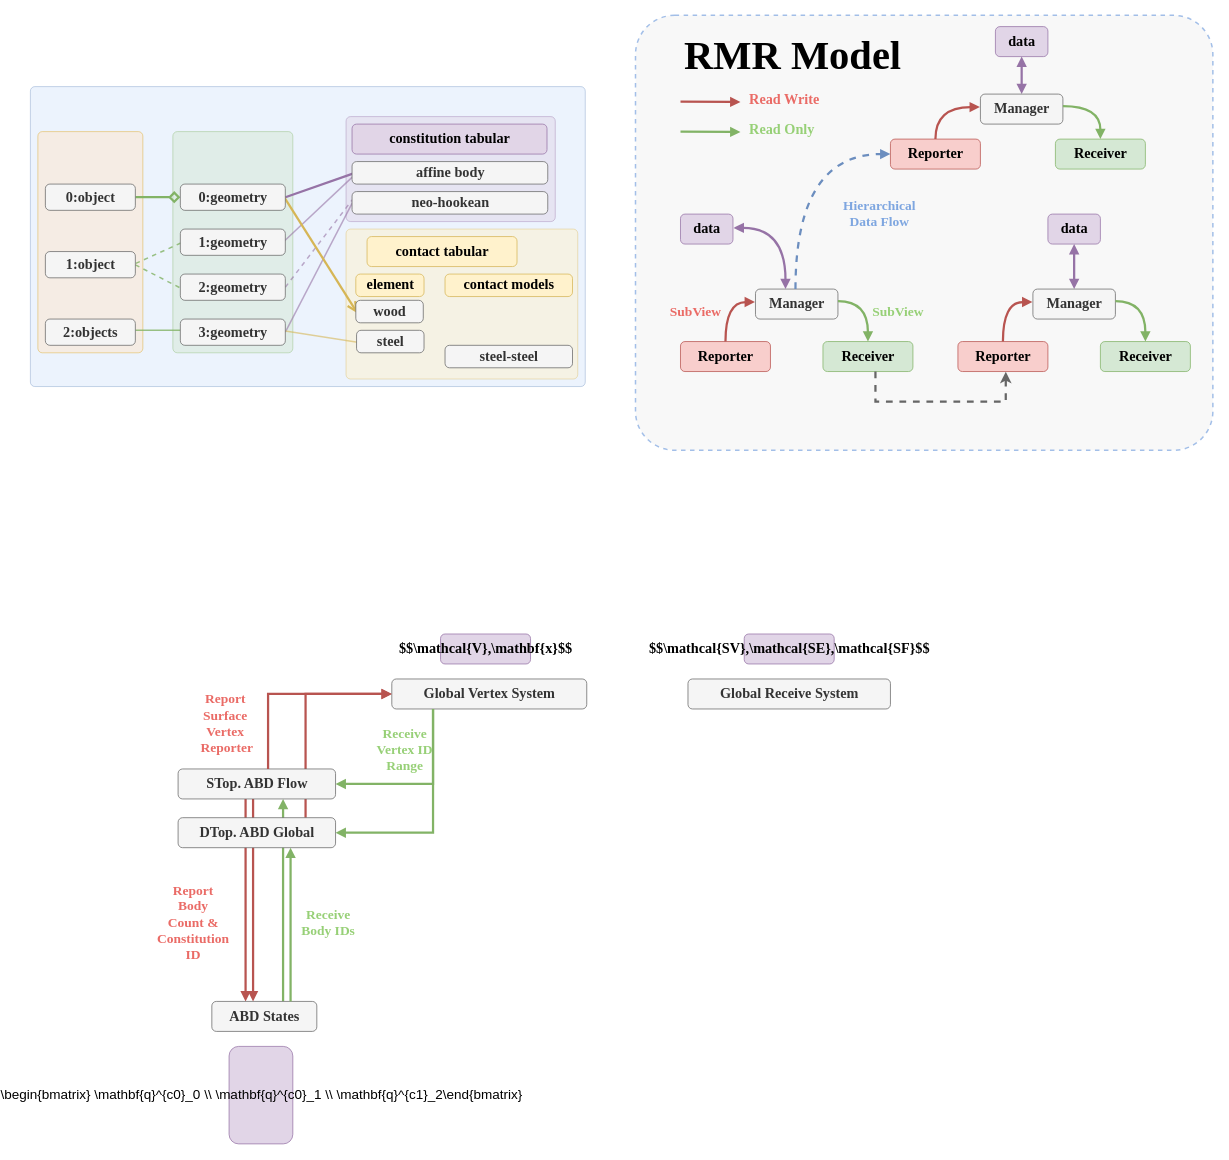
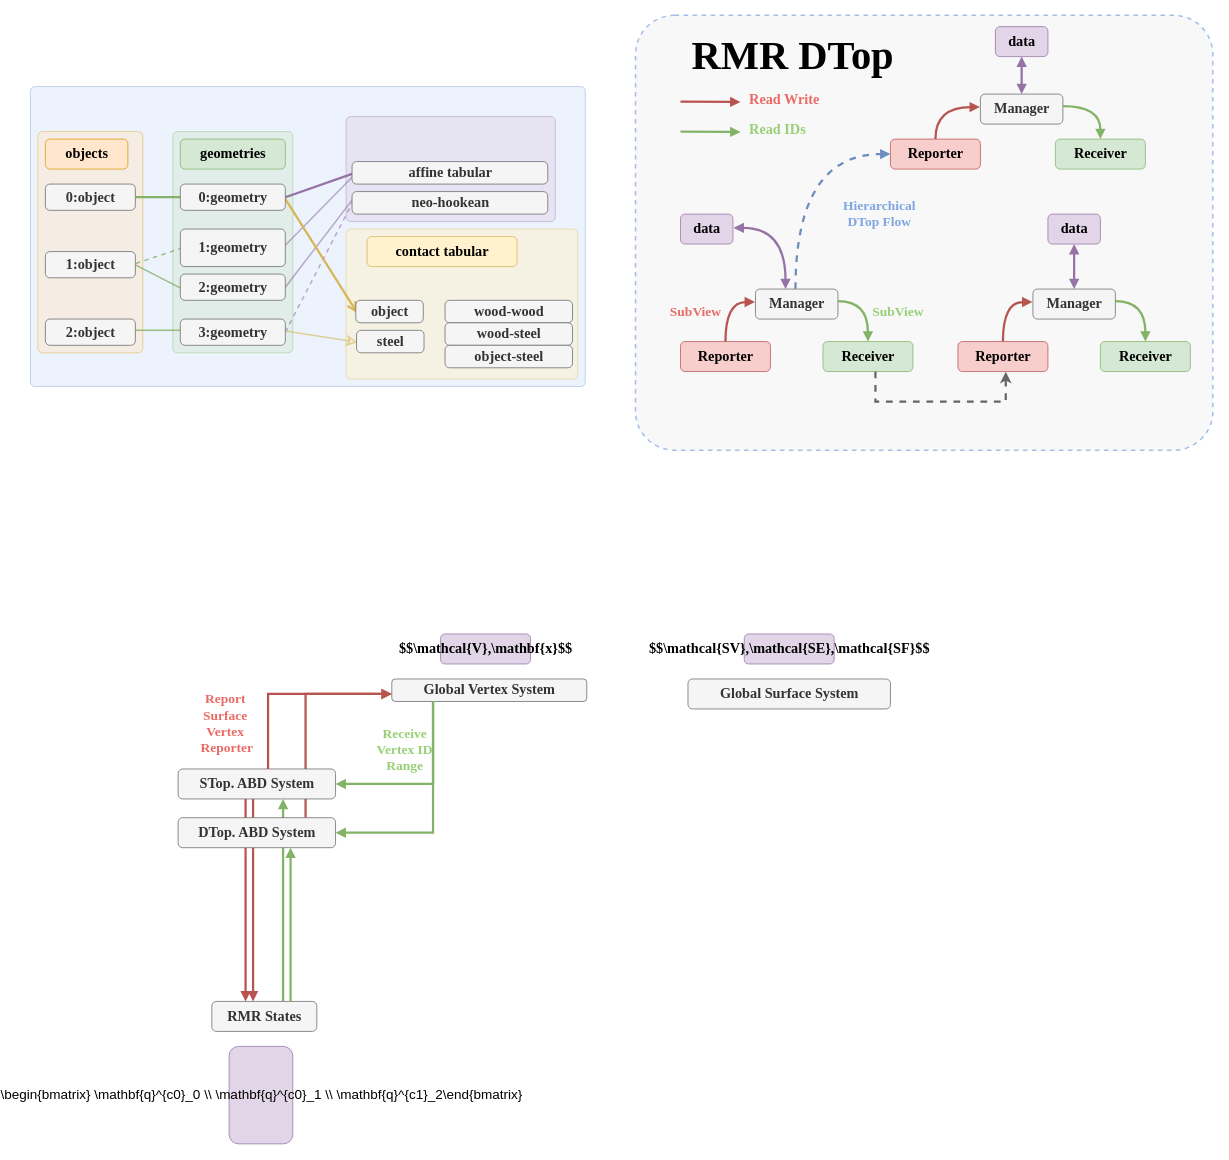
node "RMR Model": label "RMR Model" -> "RMR DTop"
node "Read Only": label "Read Only" -> "Read IDs"
node "constitution tabular": removed
node "objects": added
node "geometries": added
node "affine body": label "affine body" -> "affine tabular"
edge "0:object" -> "0:geometry": arrowhead diamond -> none
node "Hierarchical Data Flow": label "Hierarchical Data Flow" -> "Hierarchical DTop Flow"
node "1:geometry": size 105x26 -> 105x38
edge "neo-hookean" -- "2:geometry": style dashed -> solid
edge "neo-hookean" -- "3:geometry": style solid -> dashed
edge "1:object" -- "2:geometry": style dashed -> solid
node "element": removed
node "contact models": removed
node "wood": label "wood" -> "object"
node "wood-wood": added
node "2:objects": label "2:objects" -> "2:object"
node "wood-steel": added
edge "3:geometry" -- "steel": arrowhead none -> classic
node "steel-steel": label "steel-steel" -> "object-steel"
node "Global Vertex System": size 195x30 -> 195x23
node "Global Receive System": label "Global Receive System" -> "Global Surface System"
node "STop. ABD Flow": label "STop. ABD Flow" -> "STop. ABD System"
node "DTop. ABD Global": label "DTop. ABD Global" -> "DTop. ABD System"
node "Report Body Count & Constitution ID": removed
node "Receive Body IDs": removed
node "ABD States": label "ABD States" -> "RMR States"
